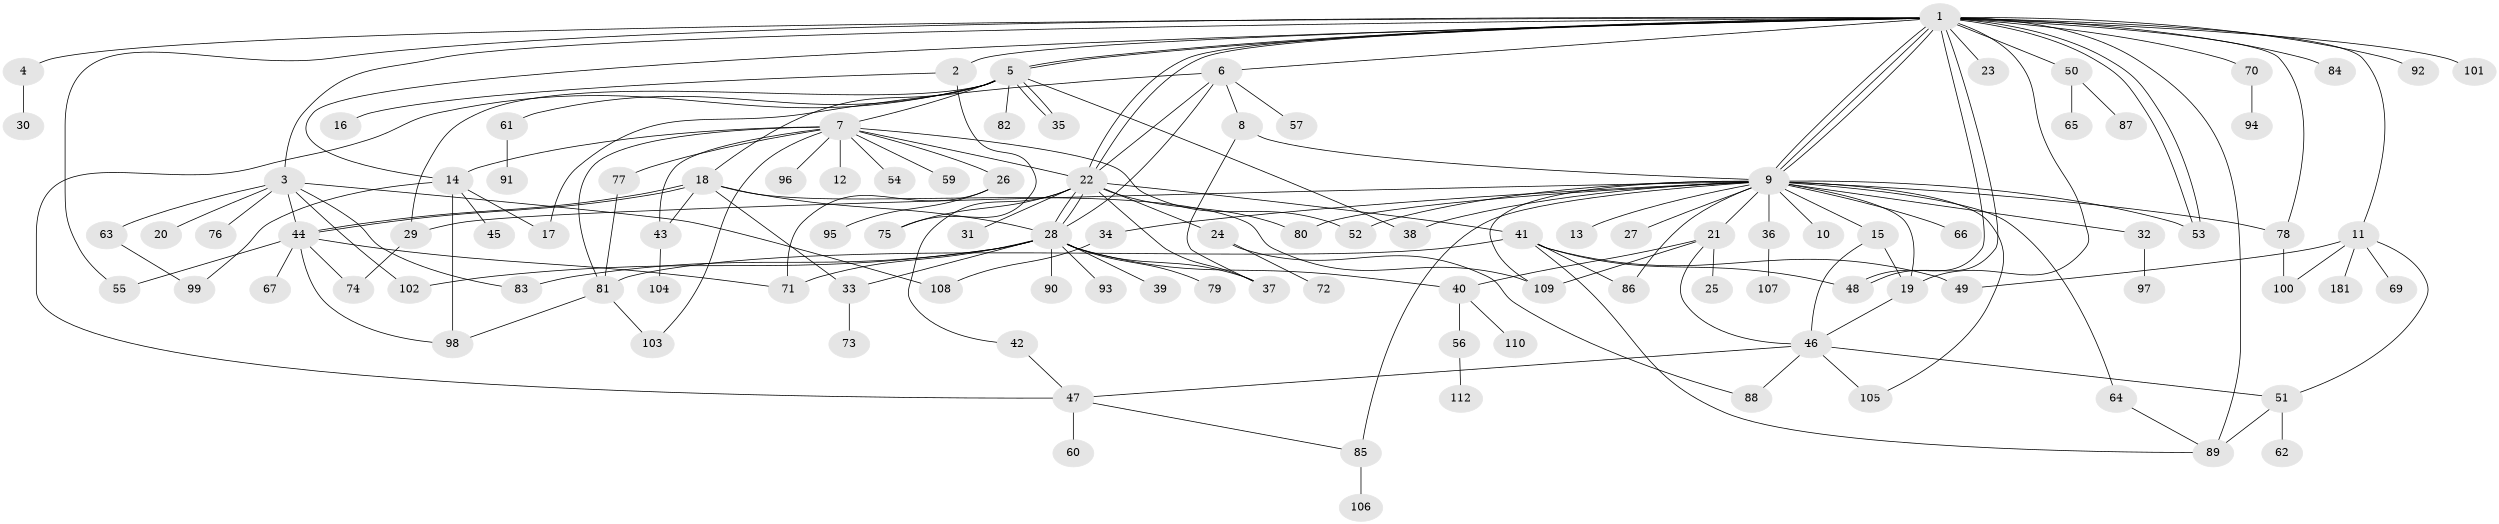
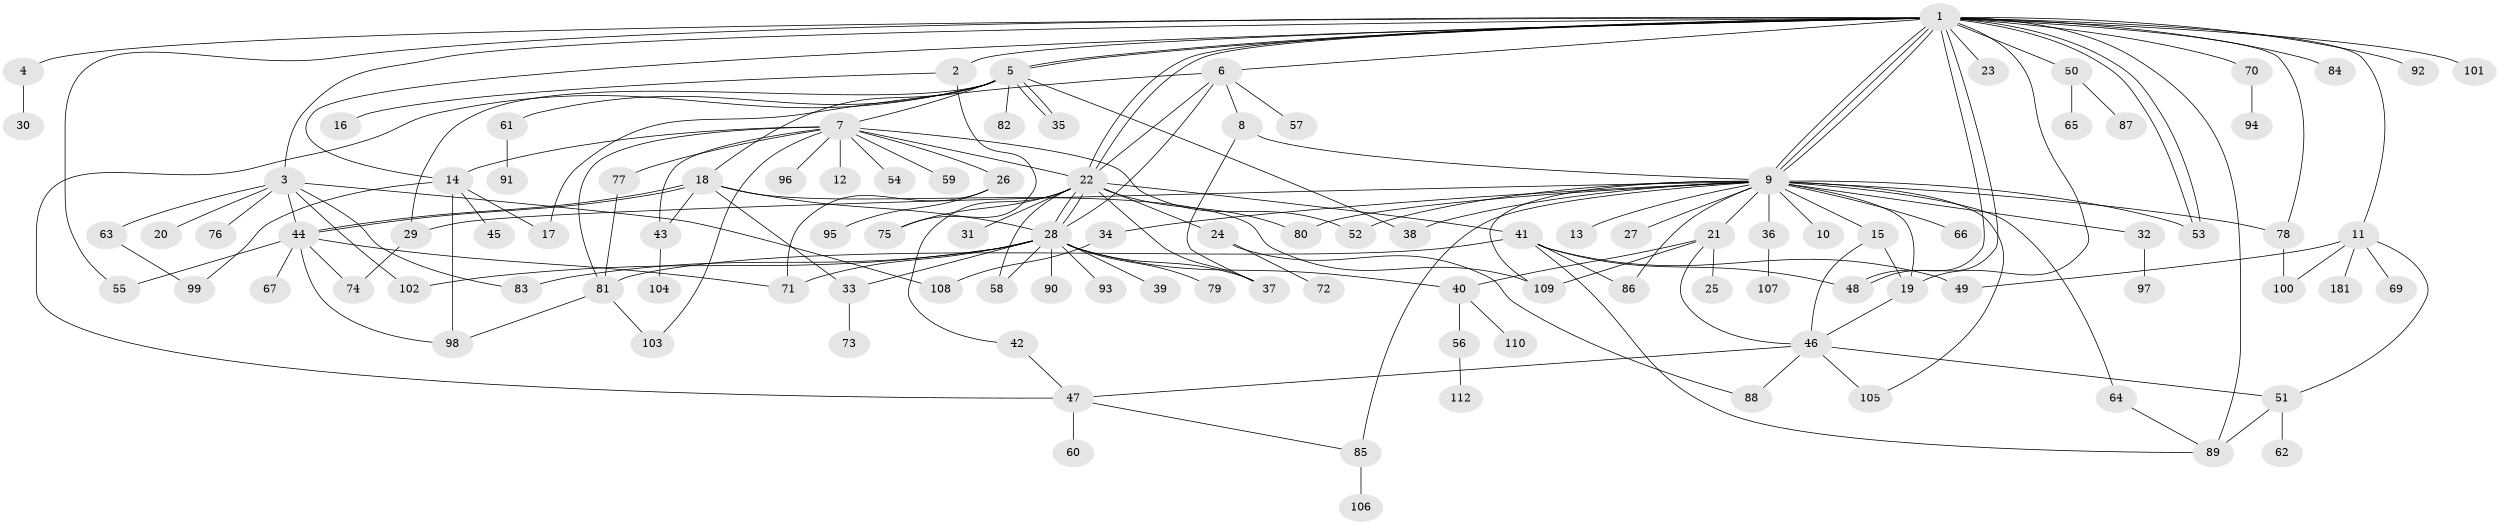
node "58": added
